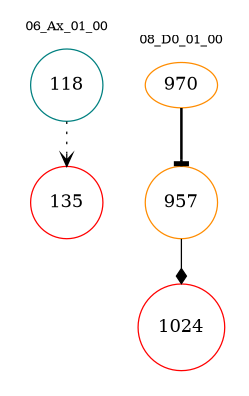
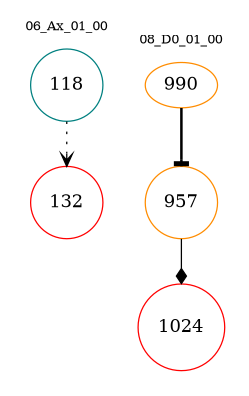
node "970": label "970" -> "990"
node "135": label "135" -> "132"
